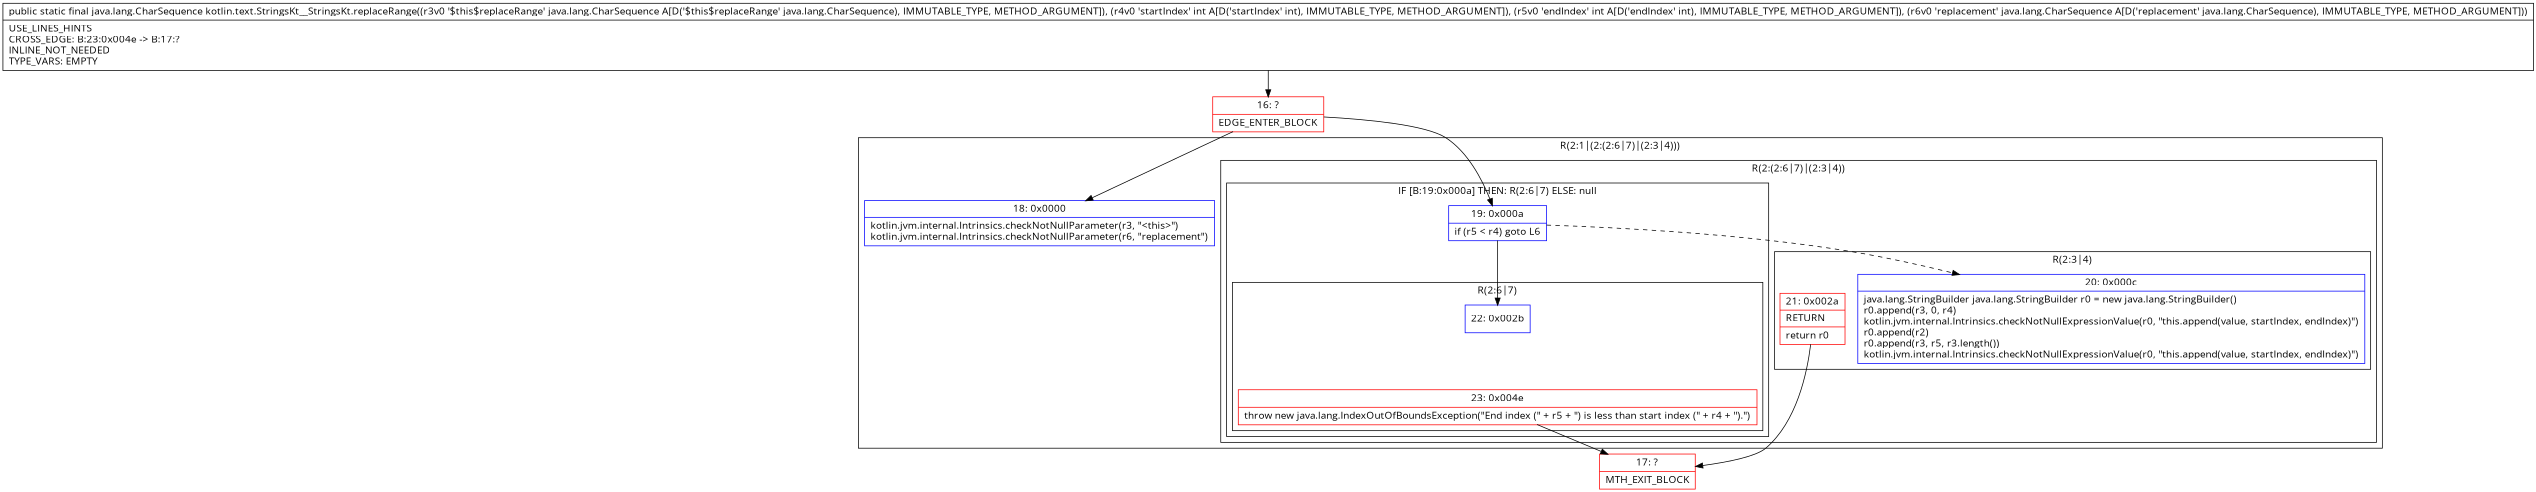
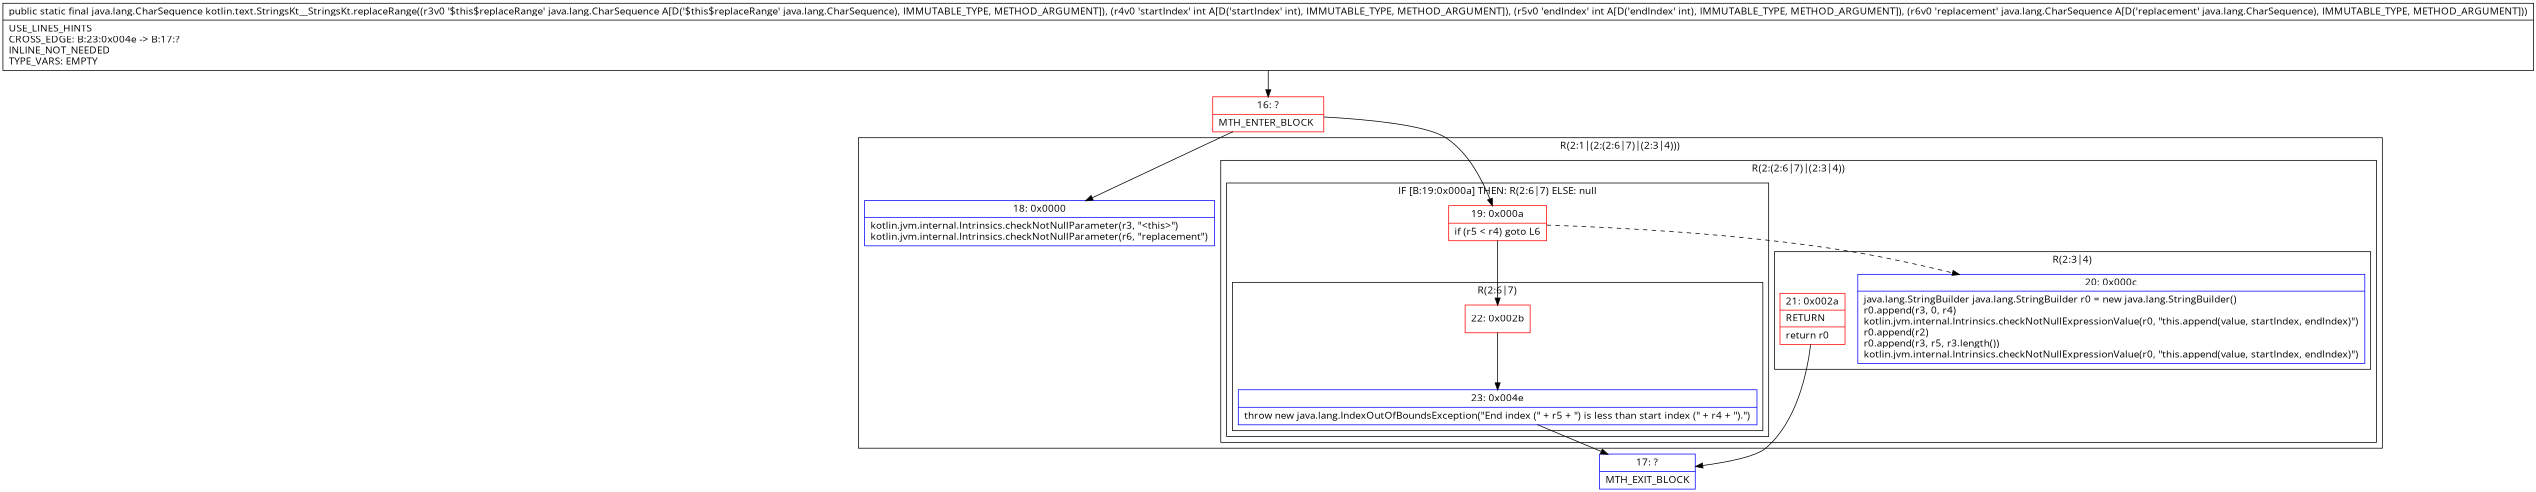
node "16: ?": text "EDGE_ENTER_BLOCK" -> "MTH_ENTER_BLOCK"
node "19: 0x000a": color blue -> red
node "22: 0x002b": color blue -> red
edge "22: 0x002b" -> "23: 0x004e": added
node "23: 0x004e": color red -> blue
node "17: ?": color red -> blue
